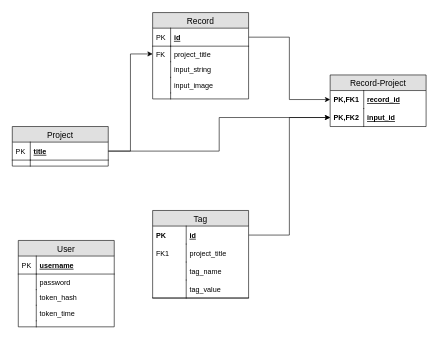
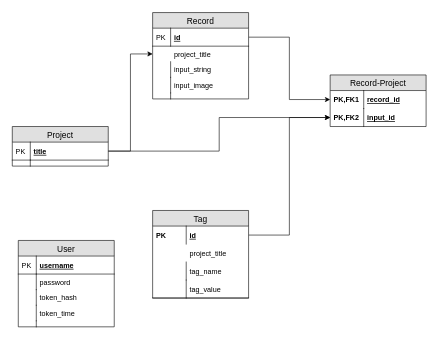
node "FK": removed
node "FK1": removed
